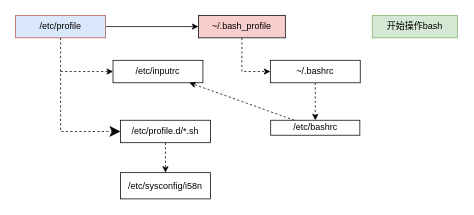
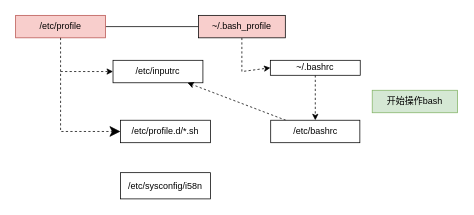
node "/etc/profile": fillcolor #dae8fc -> #f8cecc
edge "/etc/profile" -> "~/.bash_profile": arrowhead classic -> none
node "开始操作bash": moved (415, 27) -> (415, 102)
node "~/.bashrc": size 90x23 -> 90x15
node "/etc/bashrc": size 89x15 -> 89x23
edge "/etc/profile.d/*.sh" -> "/etc/sysconfig/i58n": removed
